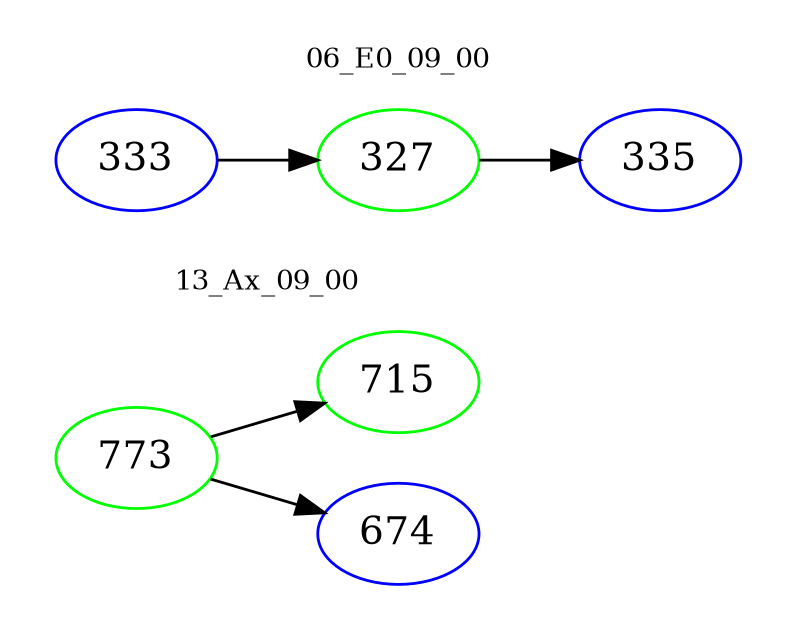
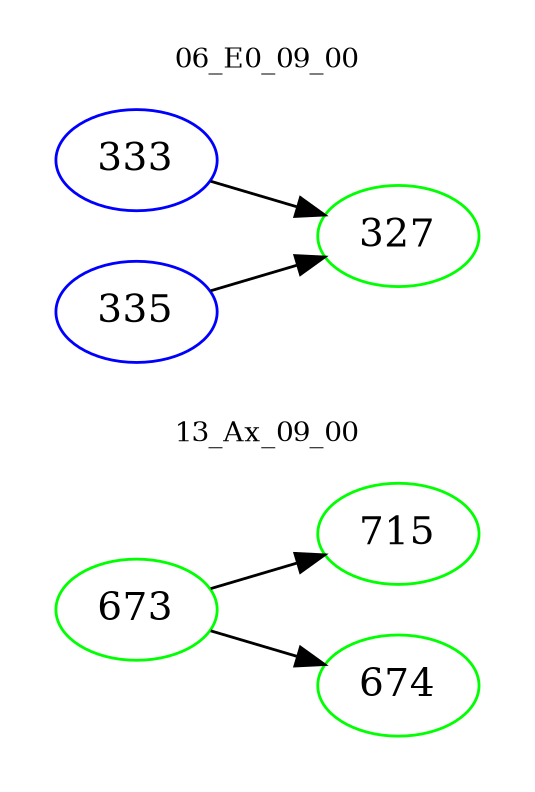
edge "327" -> "335": reversed
node "773": label "773" -> "673"
node "674": color blue -> green
